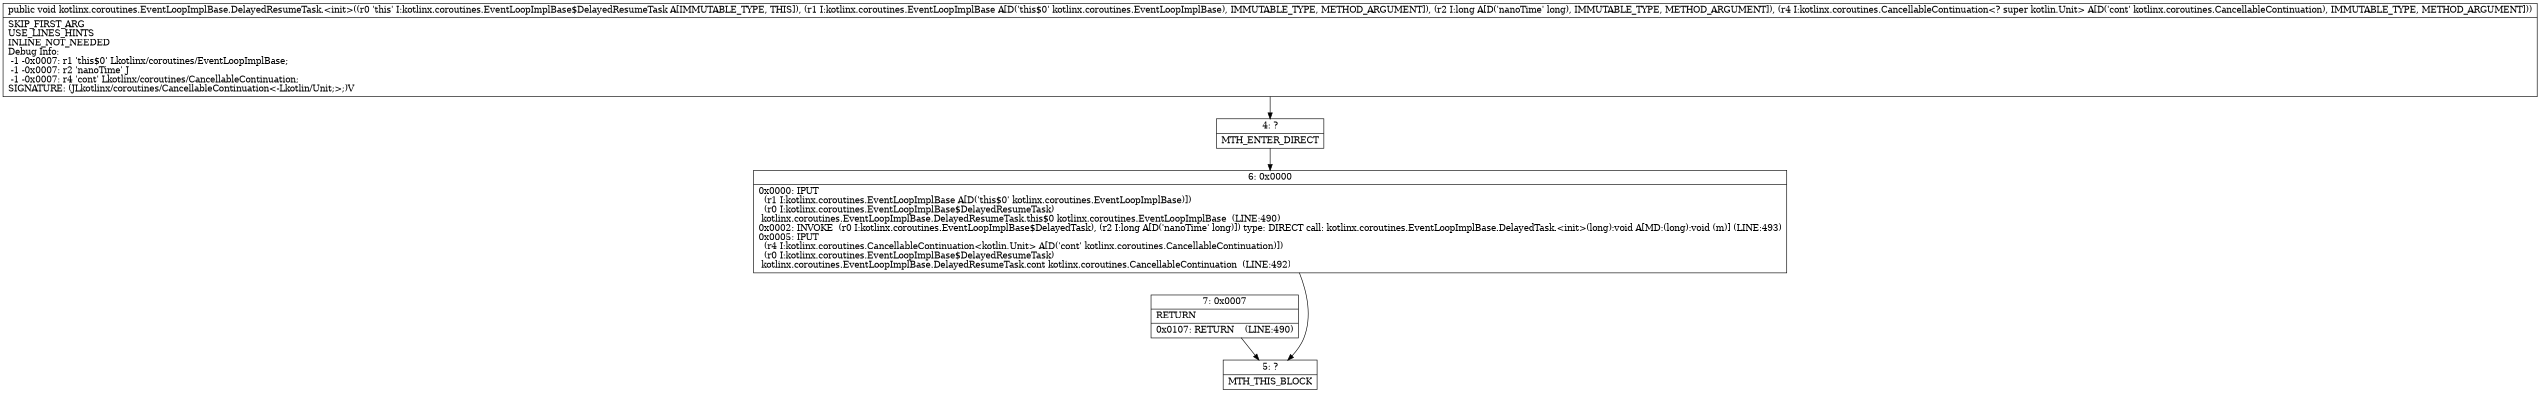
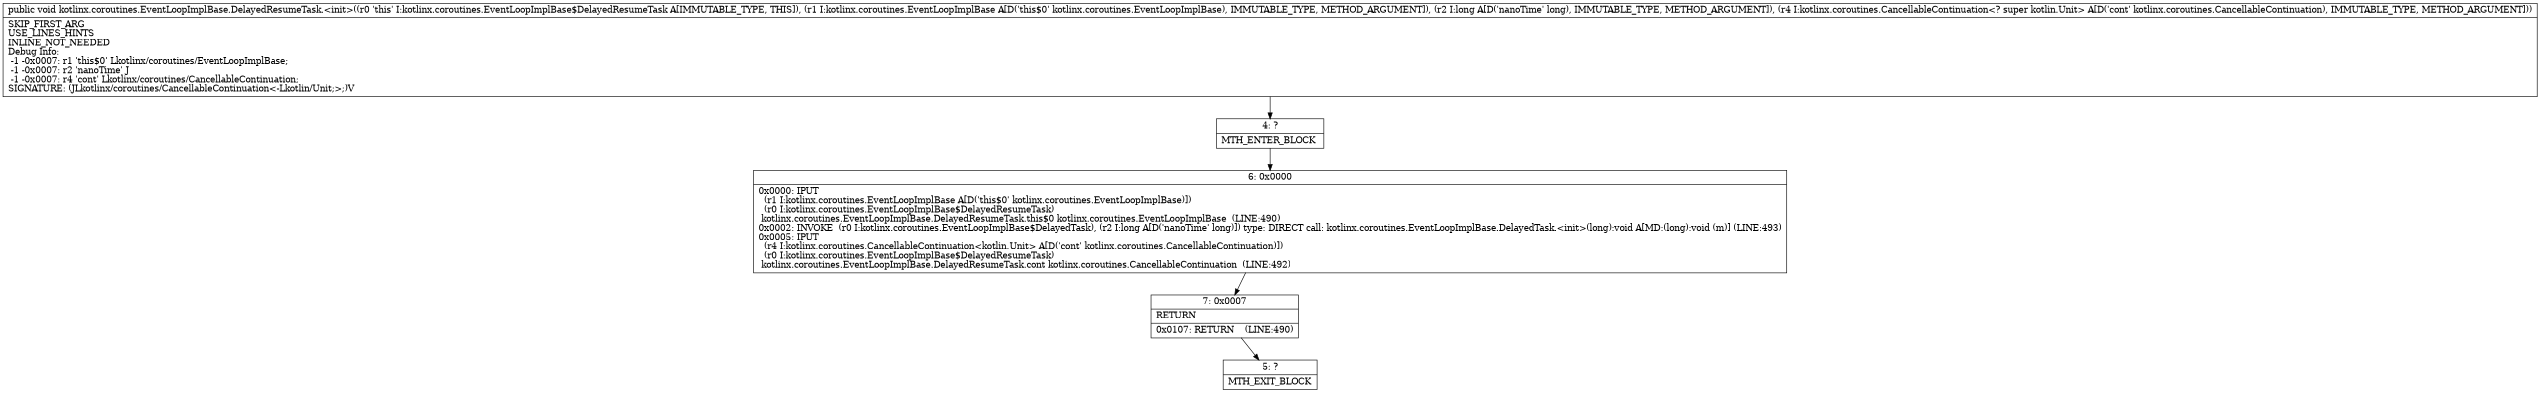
node "4: ?": text "MTH_ENTER_DIRECT" -> "MTH_ENTER_BLOCK"
edge "6: 0x0000" -> "5: ?": now "6: 0x0000" -> "7: 0x0007"
node "5: ?": text "MTH_THIS_BLOCK" -> "MTH_EXIT_BLOCK"
